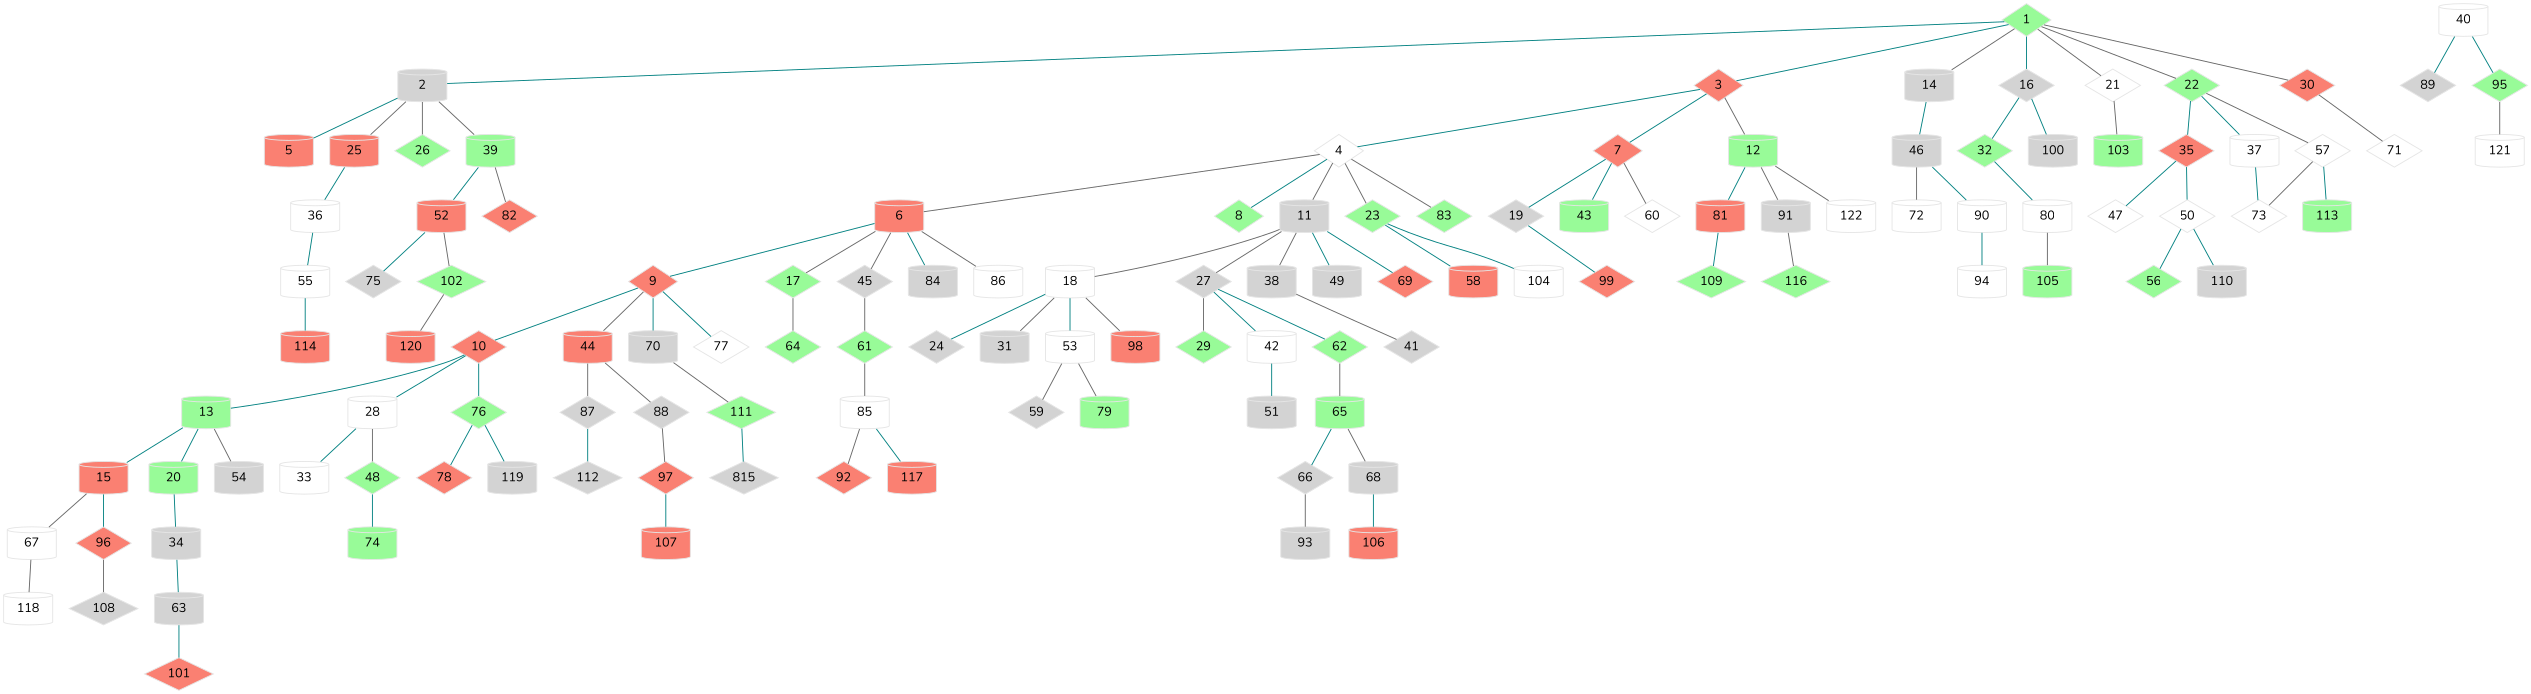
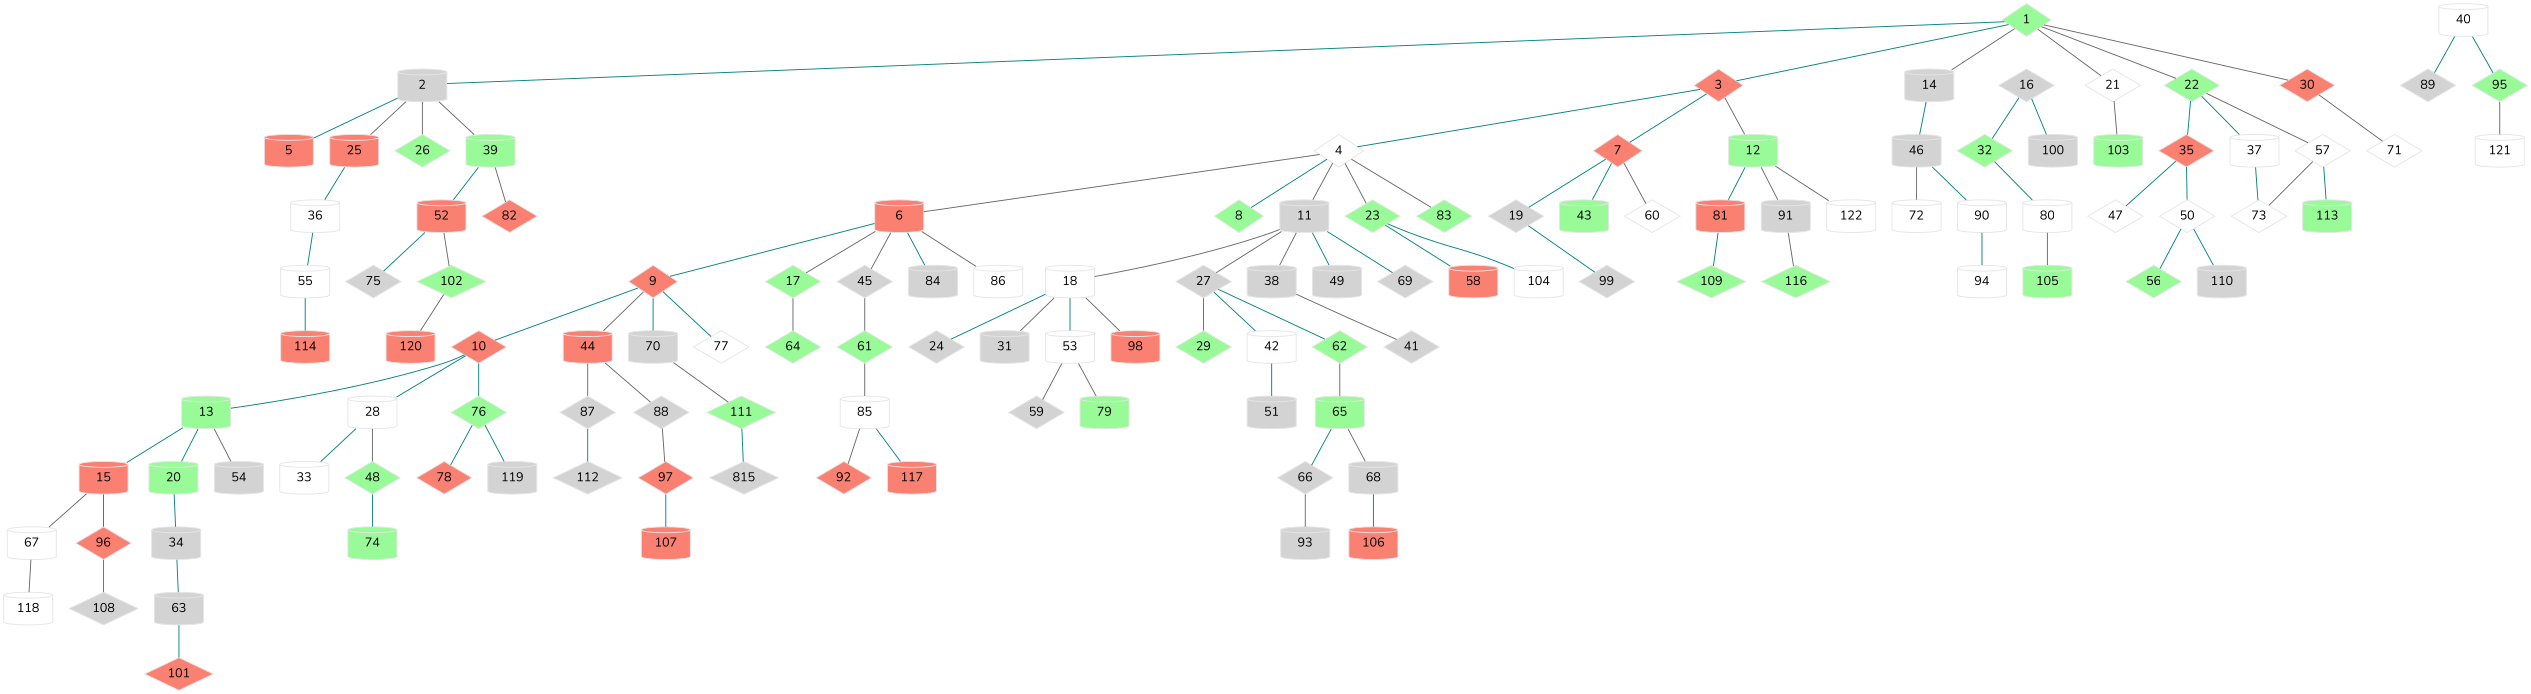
edge "1" -- "16": removed
node "69": fillcolor salmon -> lightgrey
node "99": fillcolor salmon -> lightgrey
